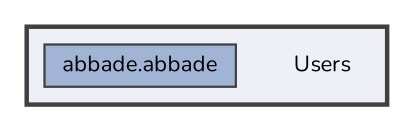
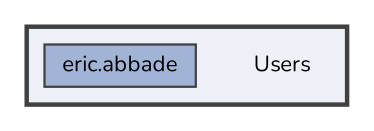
node "abbade.abbade": label "abbade.abbade" -> "eric.abbade"
